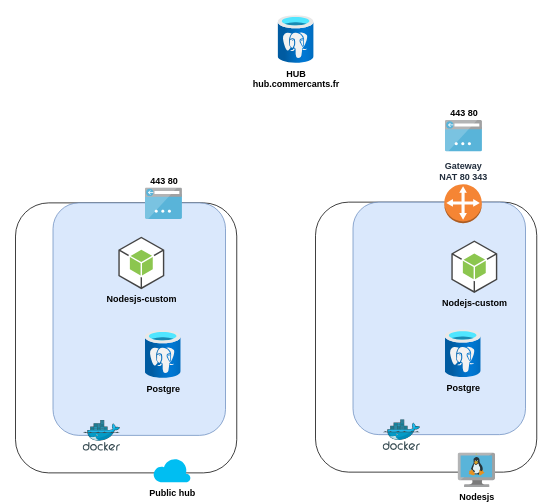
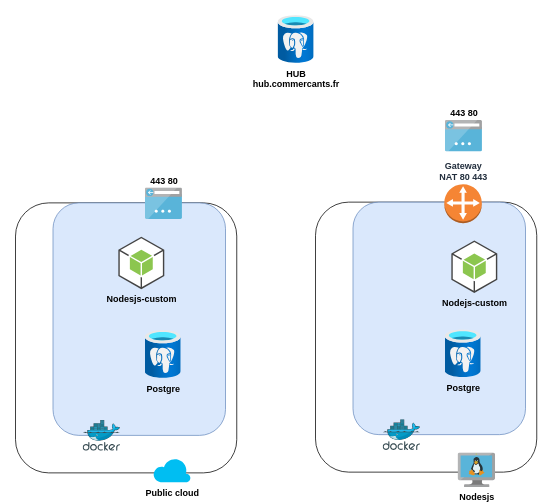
node "GatewayNAT 80 343": label "GatewayNAT 80 343" -> "GatewayNAT 80 443"
node "Public hub": label "Public hub" -> "Public cloud"
